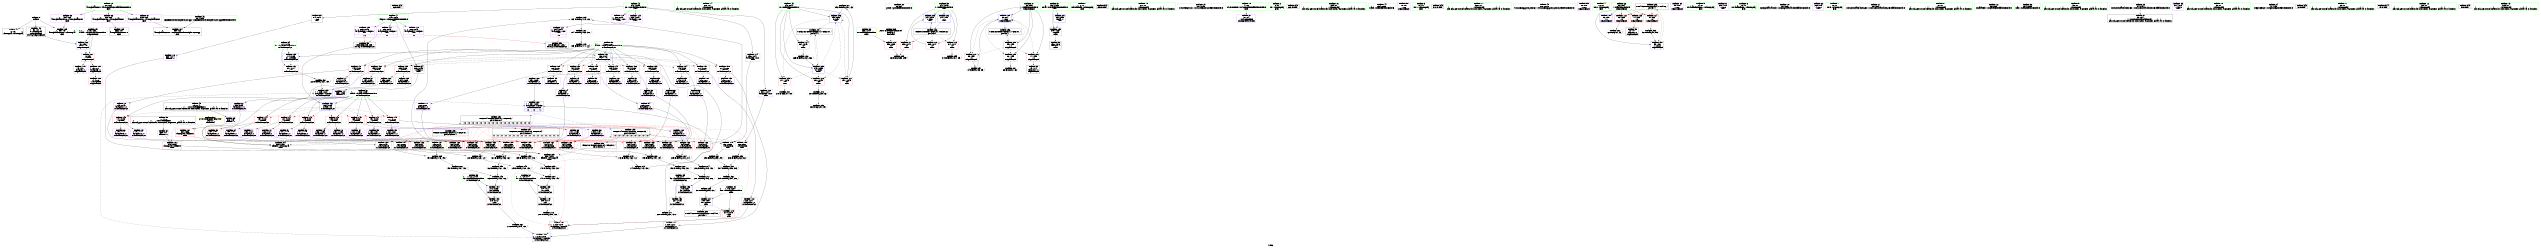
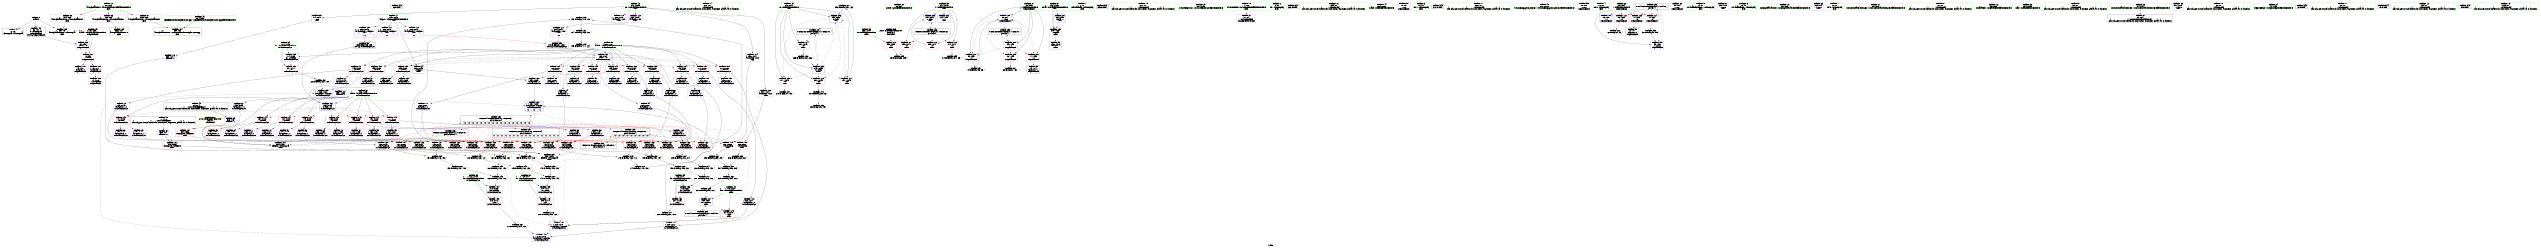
node "NodeID: 109": text "add" -> "main"
node "NodeID: 114": text "main" -> "cpp"
edge "NodeID: 54" -> "NodeID: 117": now "NodeID: 54" -> "NodeID: 108"
